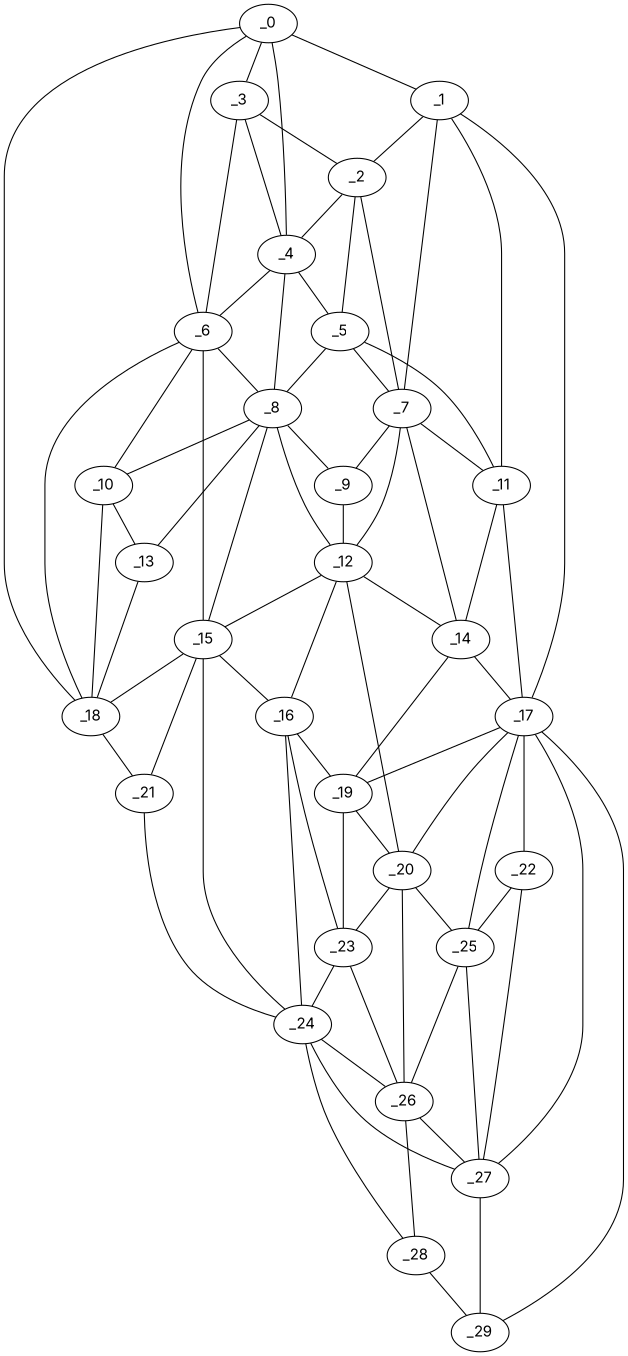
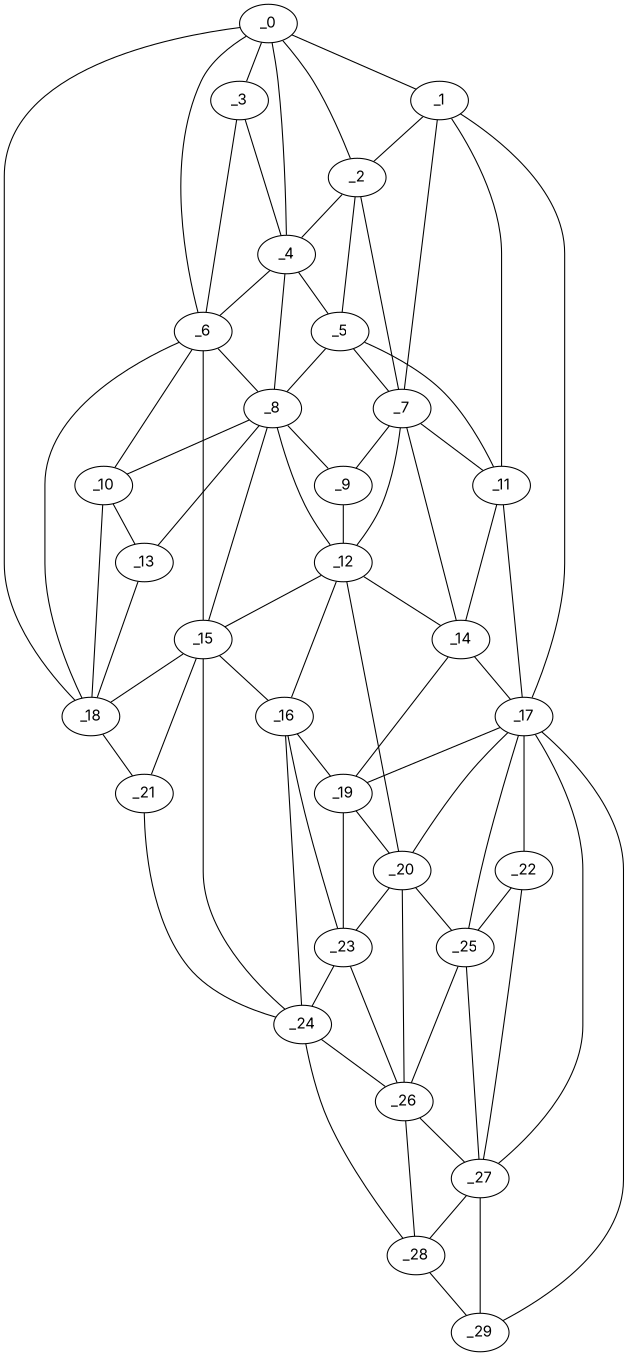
edge "_3" -- "_2": now "_0" -- "_2"
edge "_24" -- "_27": now "_28" -- "_27"
